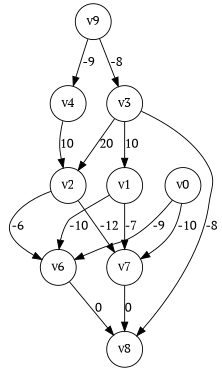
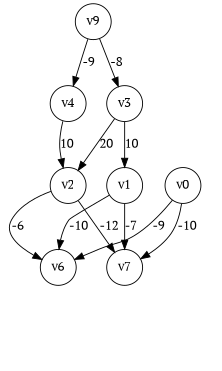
node "v8": removed
